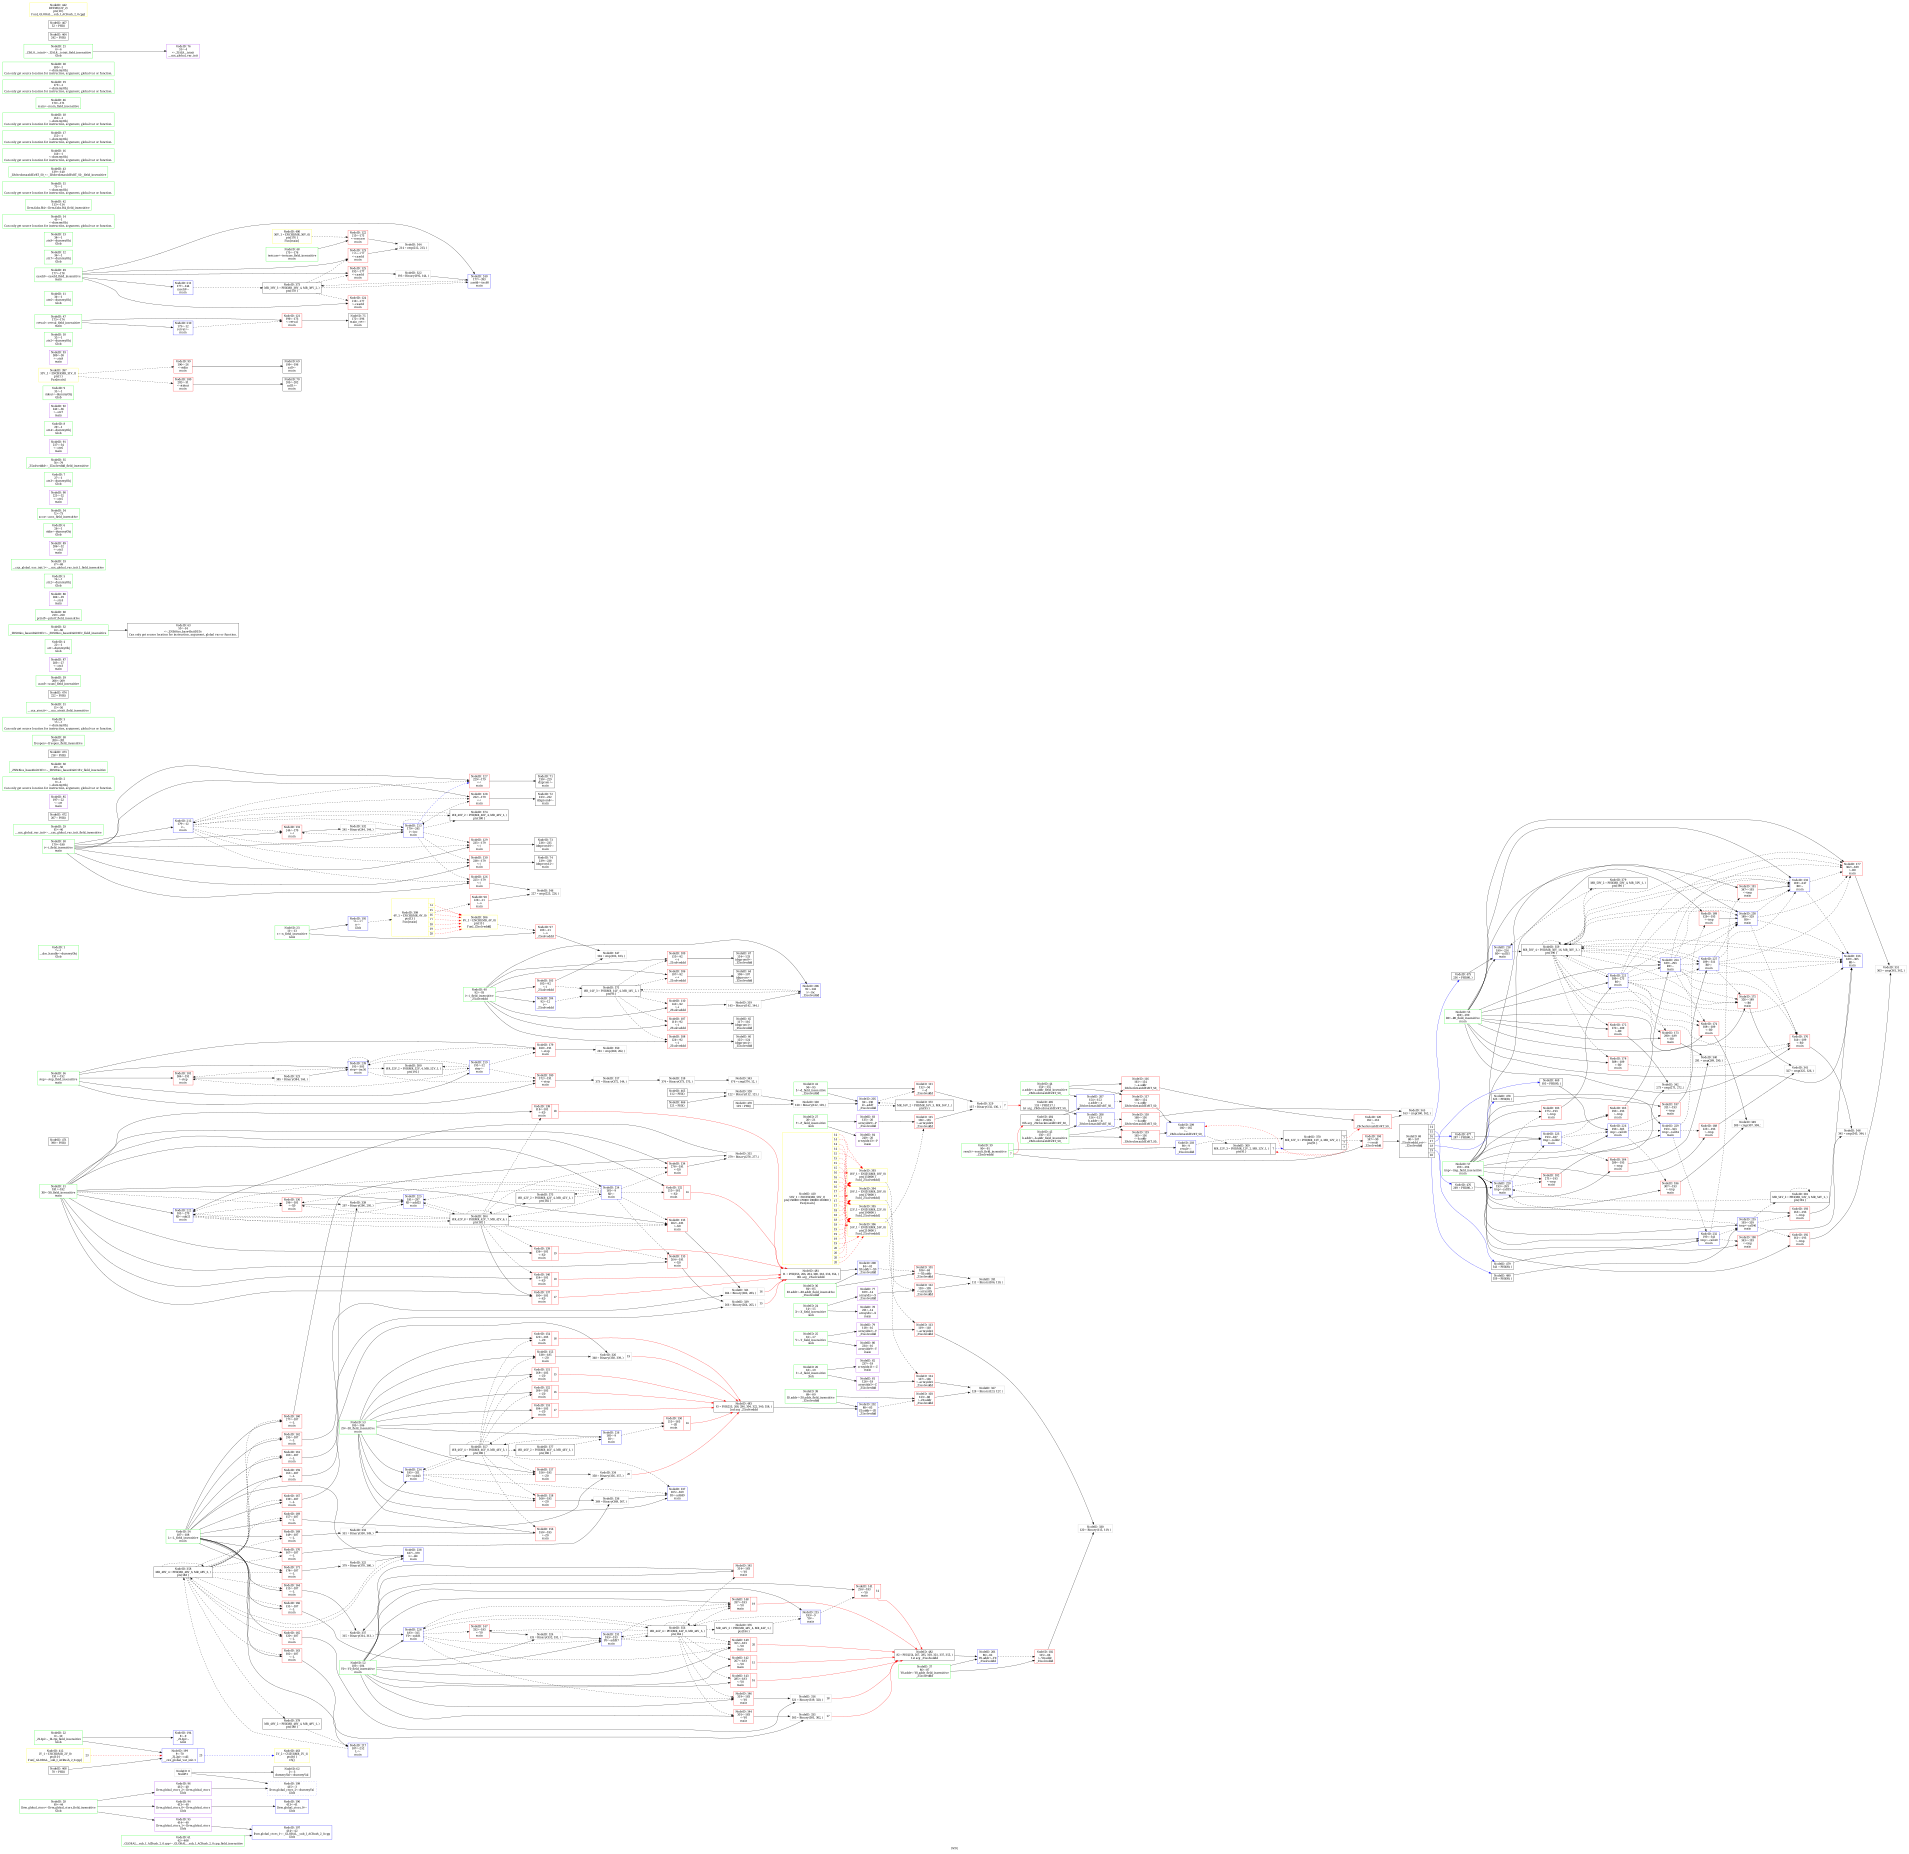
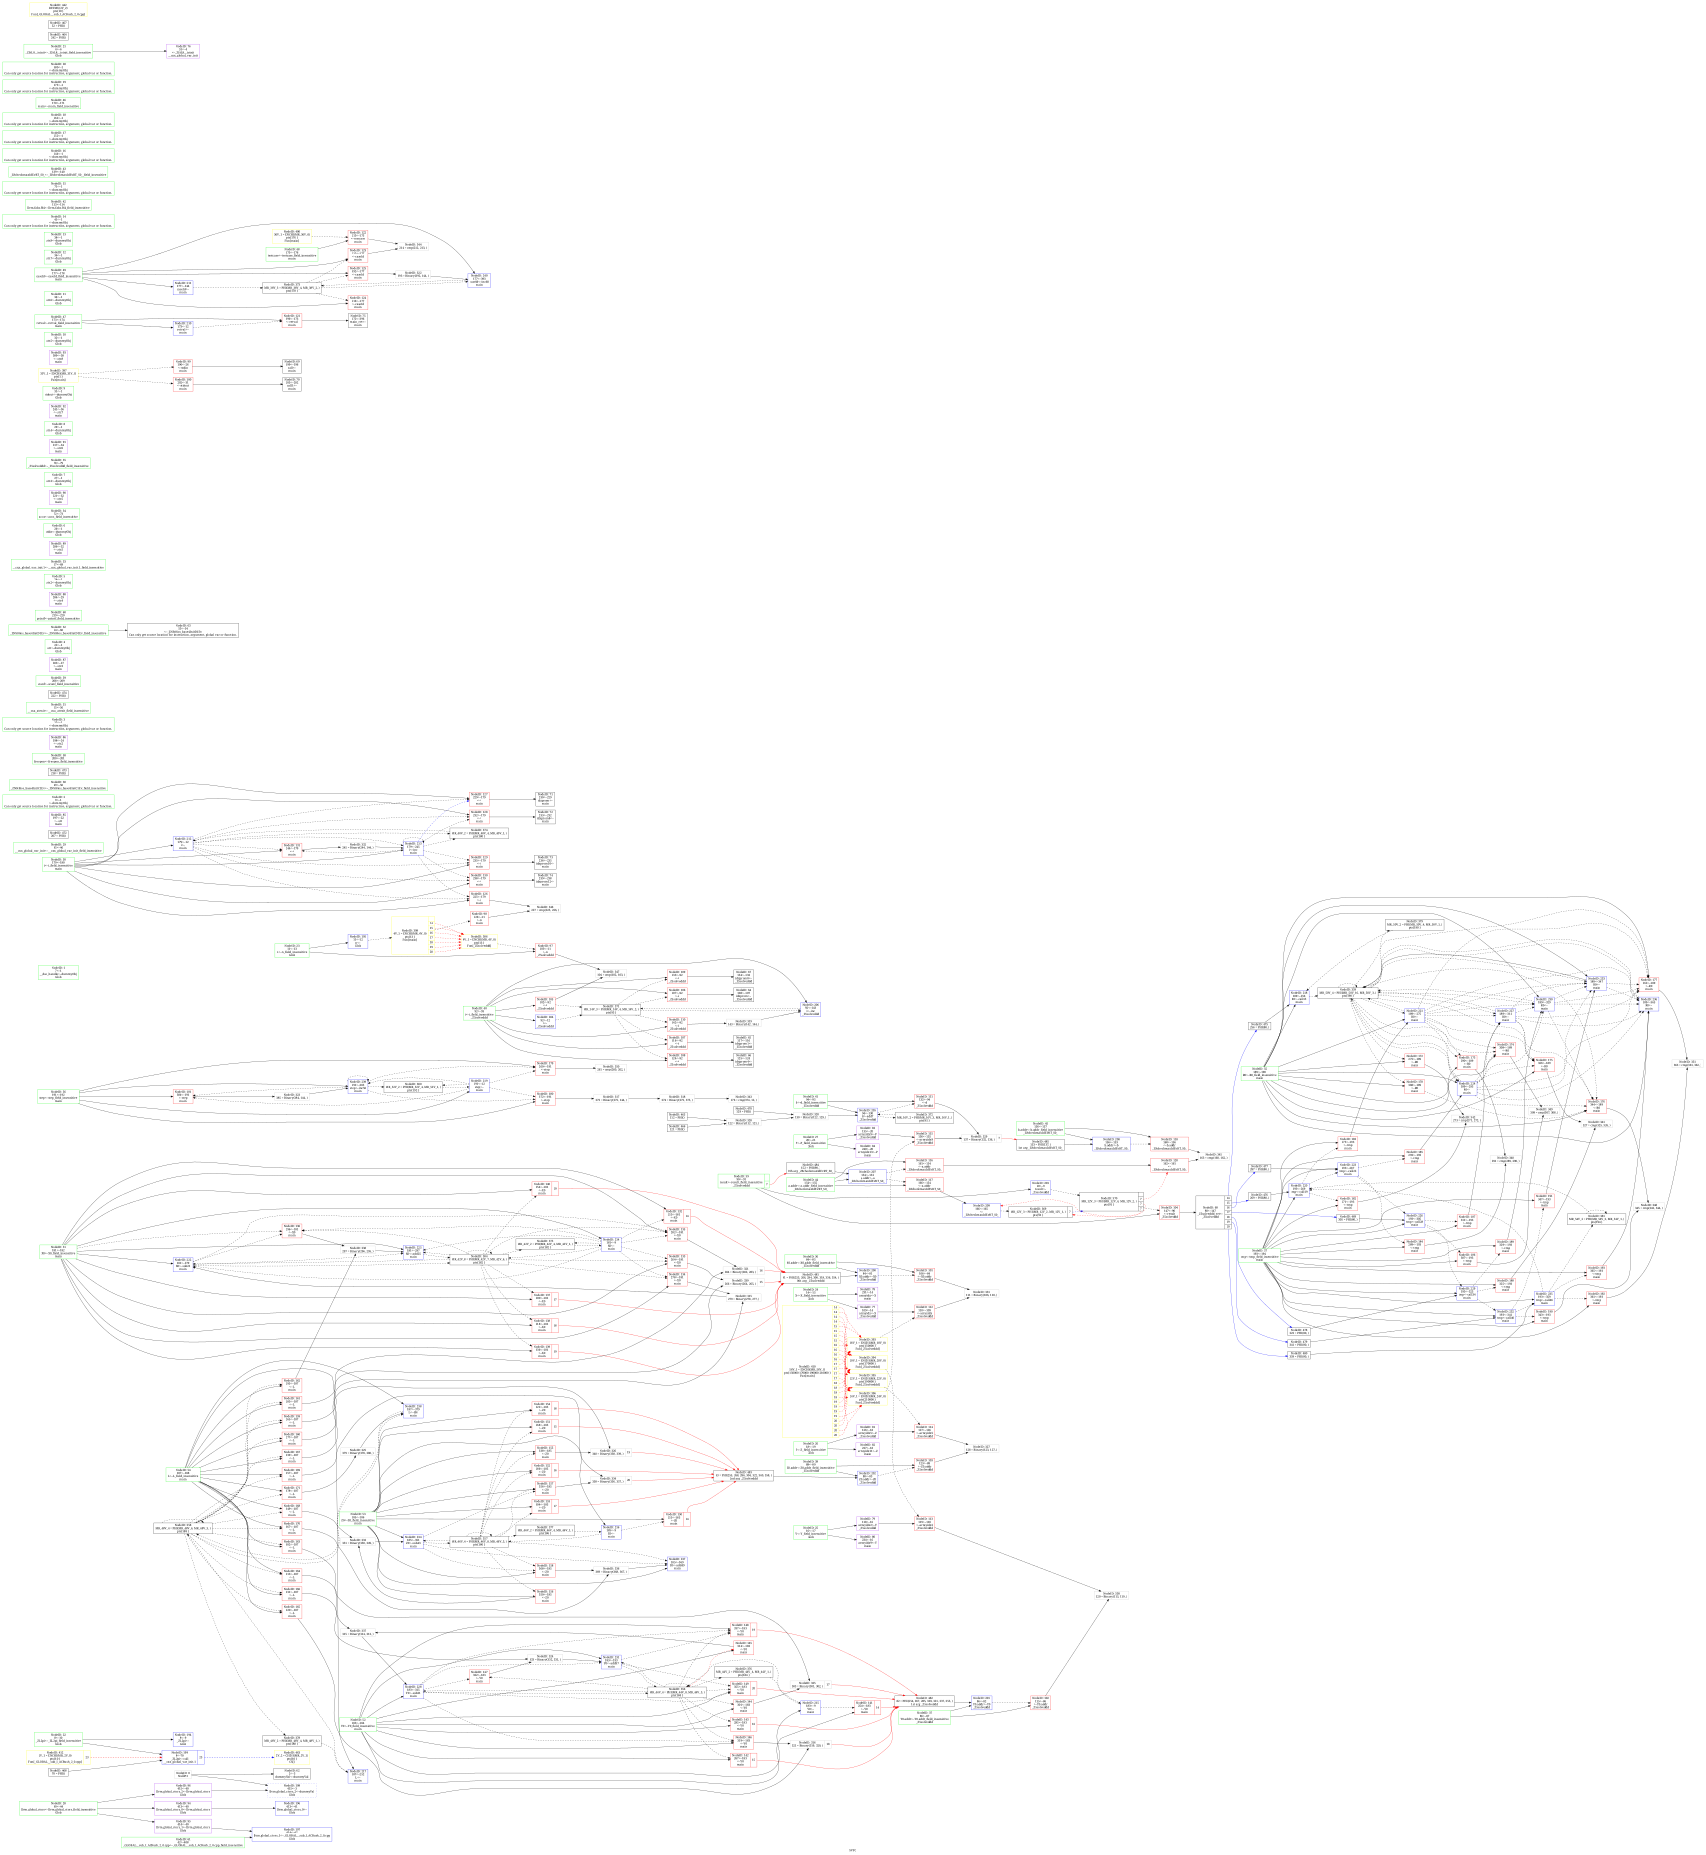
node "NodeID: 86": added
edge "NodeID: 233" -> "NodeID: 359": style dashed -> solid
node "NodeID: 119": removed
node "NodeID: 471": removed
edge "NodeID: 384" -> "NodeID: 137": style solid -> dashed
edge "NodeID: 356" -> "NodeID: 145": color black -> red
